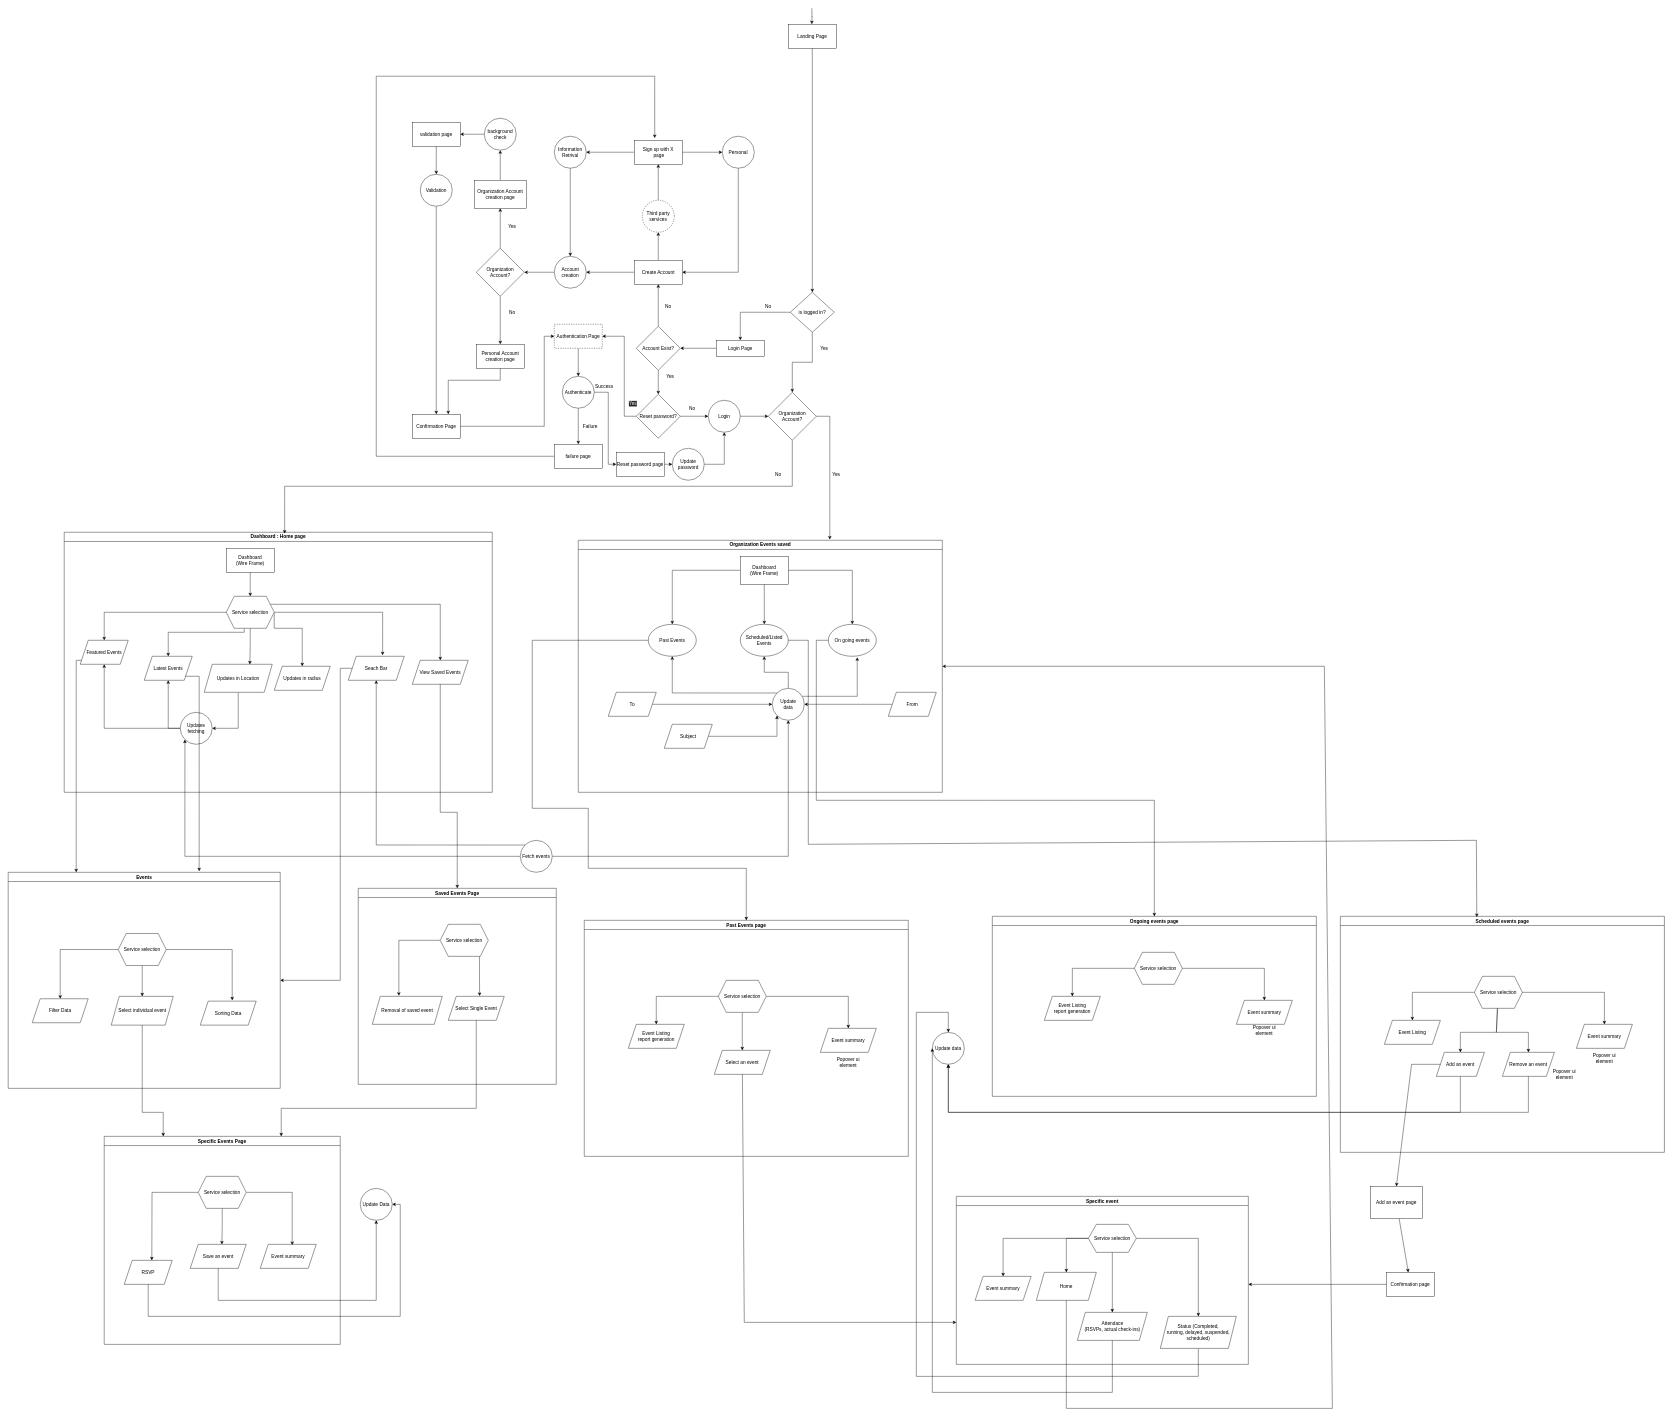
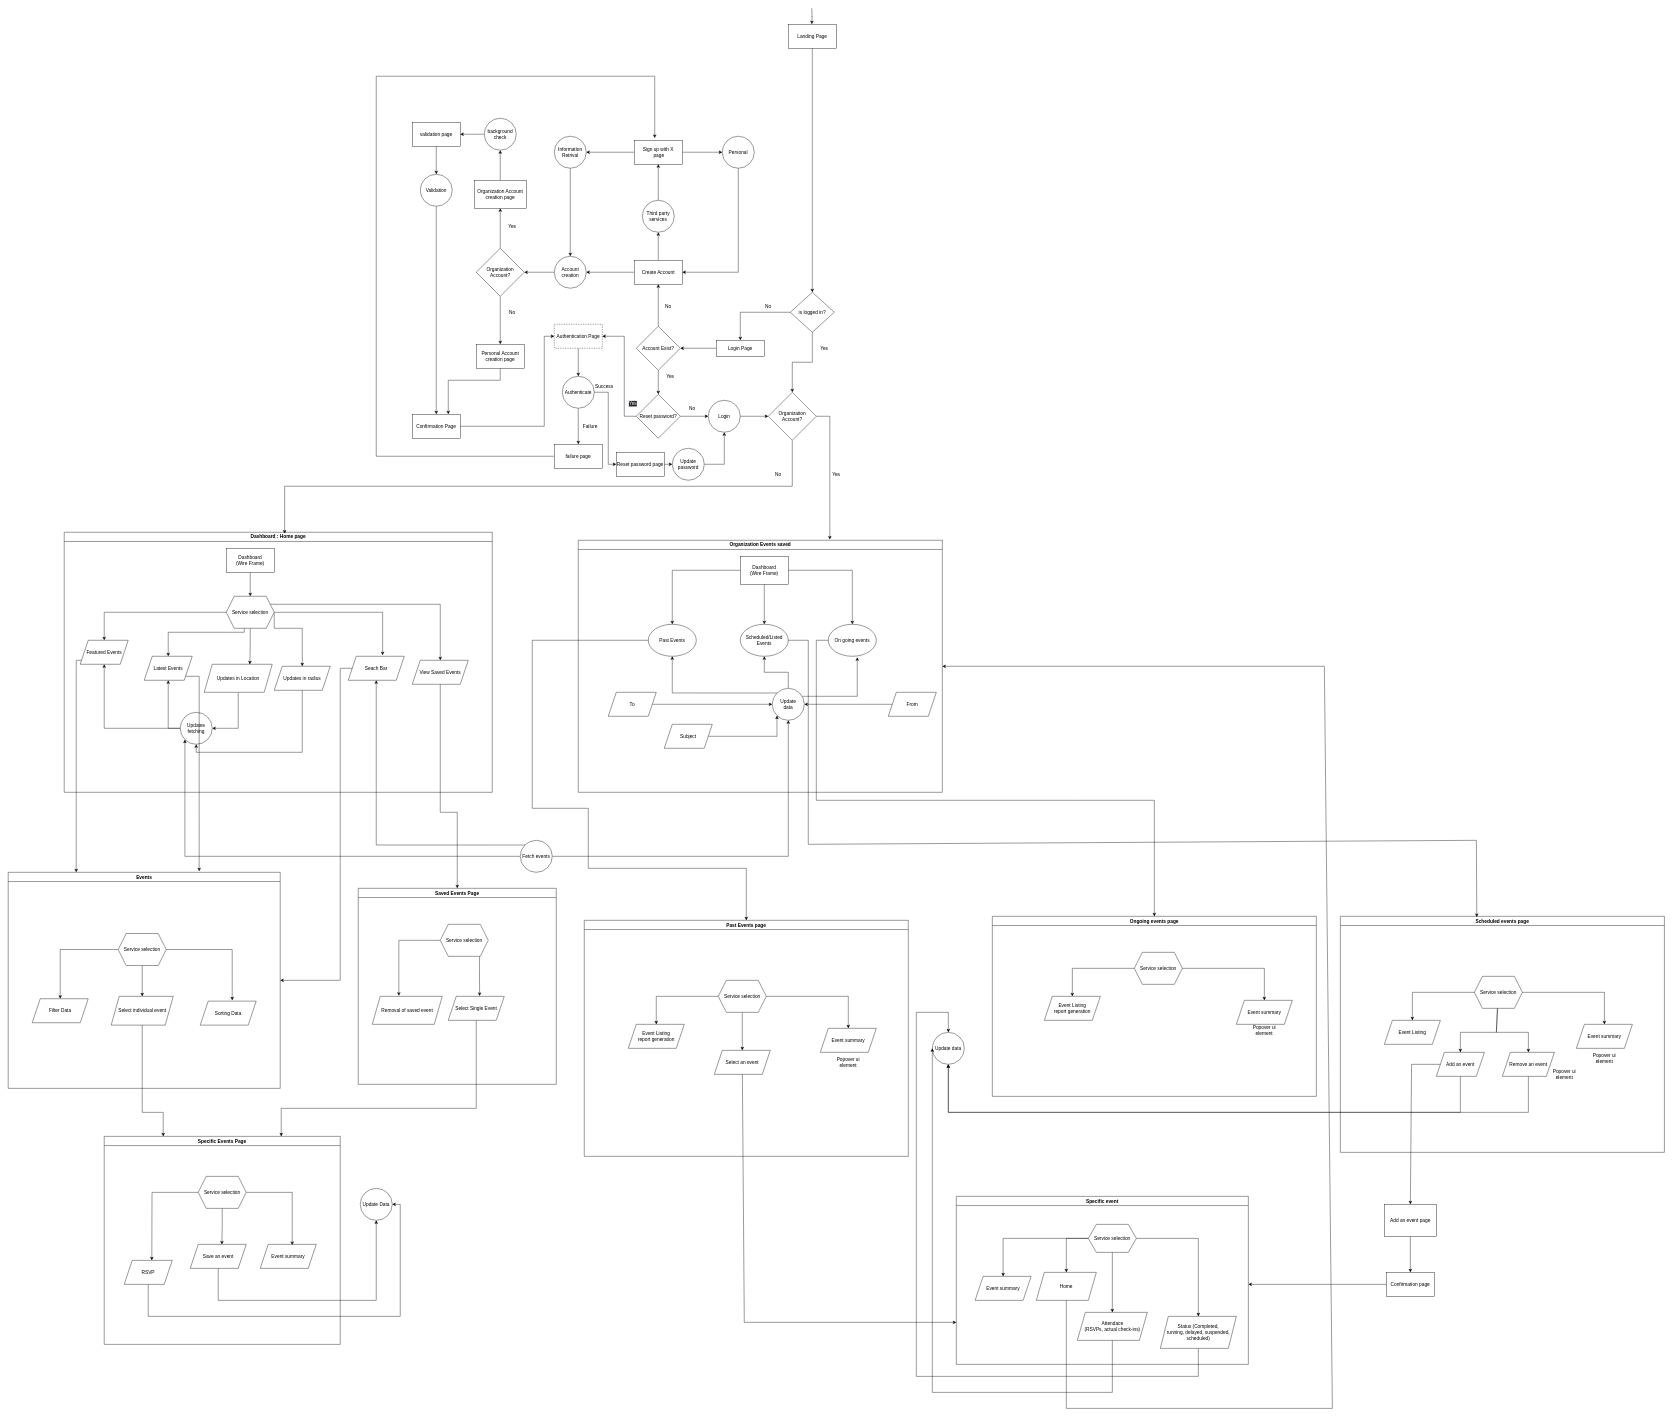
node "Third party services": style dashed -> solid
edge "Updates in radius" -> "Updates fetching": added
node "Add an event page": moved (1396, 1202) -> (1410, 1220)
